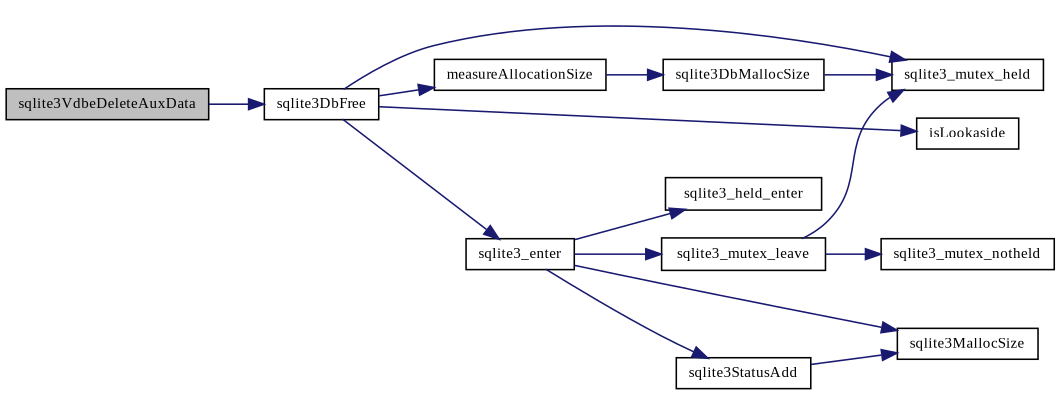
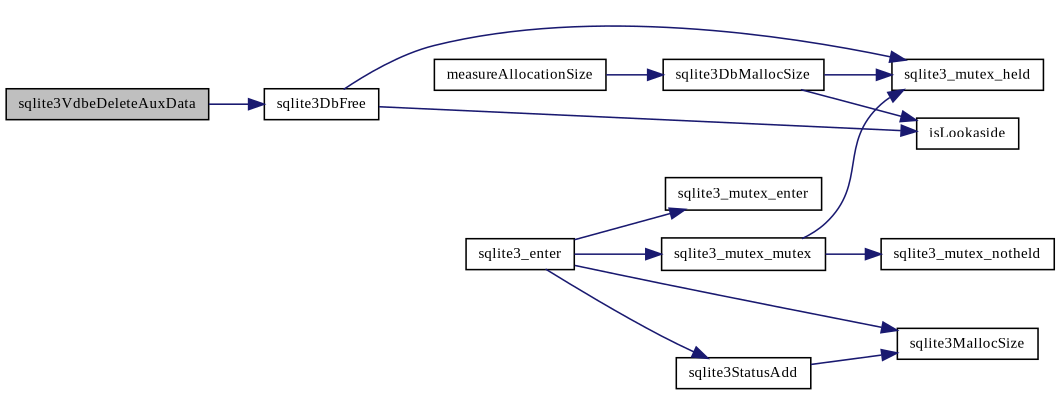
edge "sqlite3DbFree" -> "measureAllocationSize": removed
edge "sqlite3DbMallocSize" -> "isLookaside": added
edge "sqlite3DbFree" -> "sqlite3_enter": removed
node "sqlite3_held_enter": label "sqlite3_held_enter" -> "sqlite3_mutex_enter"
node "sqlite3_mutex_leave": label "sqlite3_mutex_leave" -> "sqlite3_mutex_mutex"
